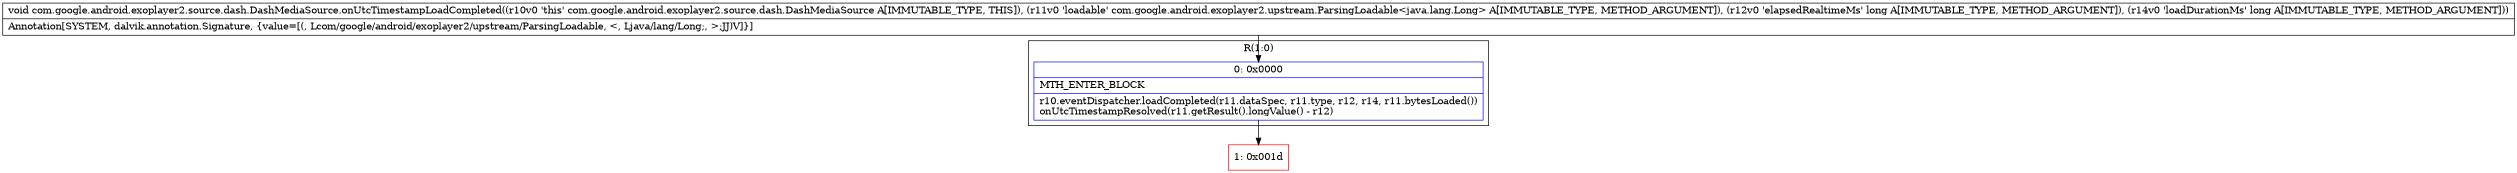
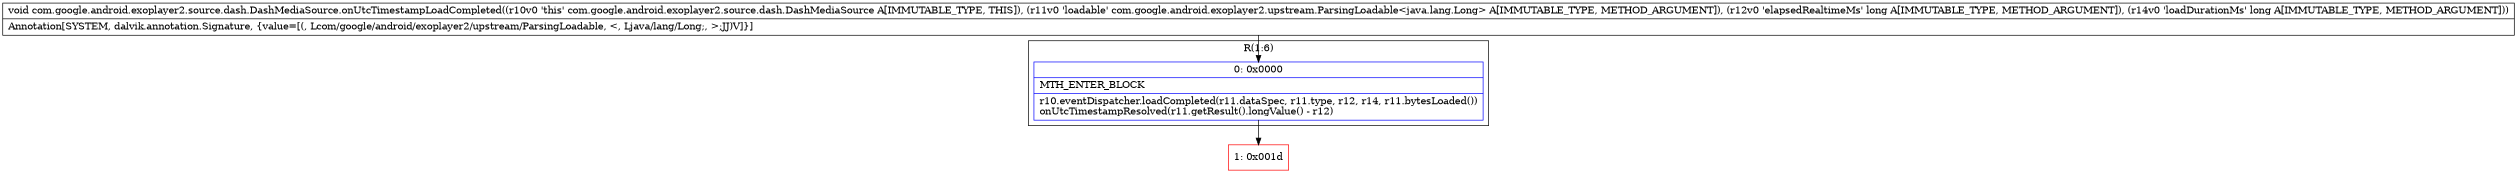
cluster "R(1:0)": label "R(1:0)" -> "R(1:6)"
